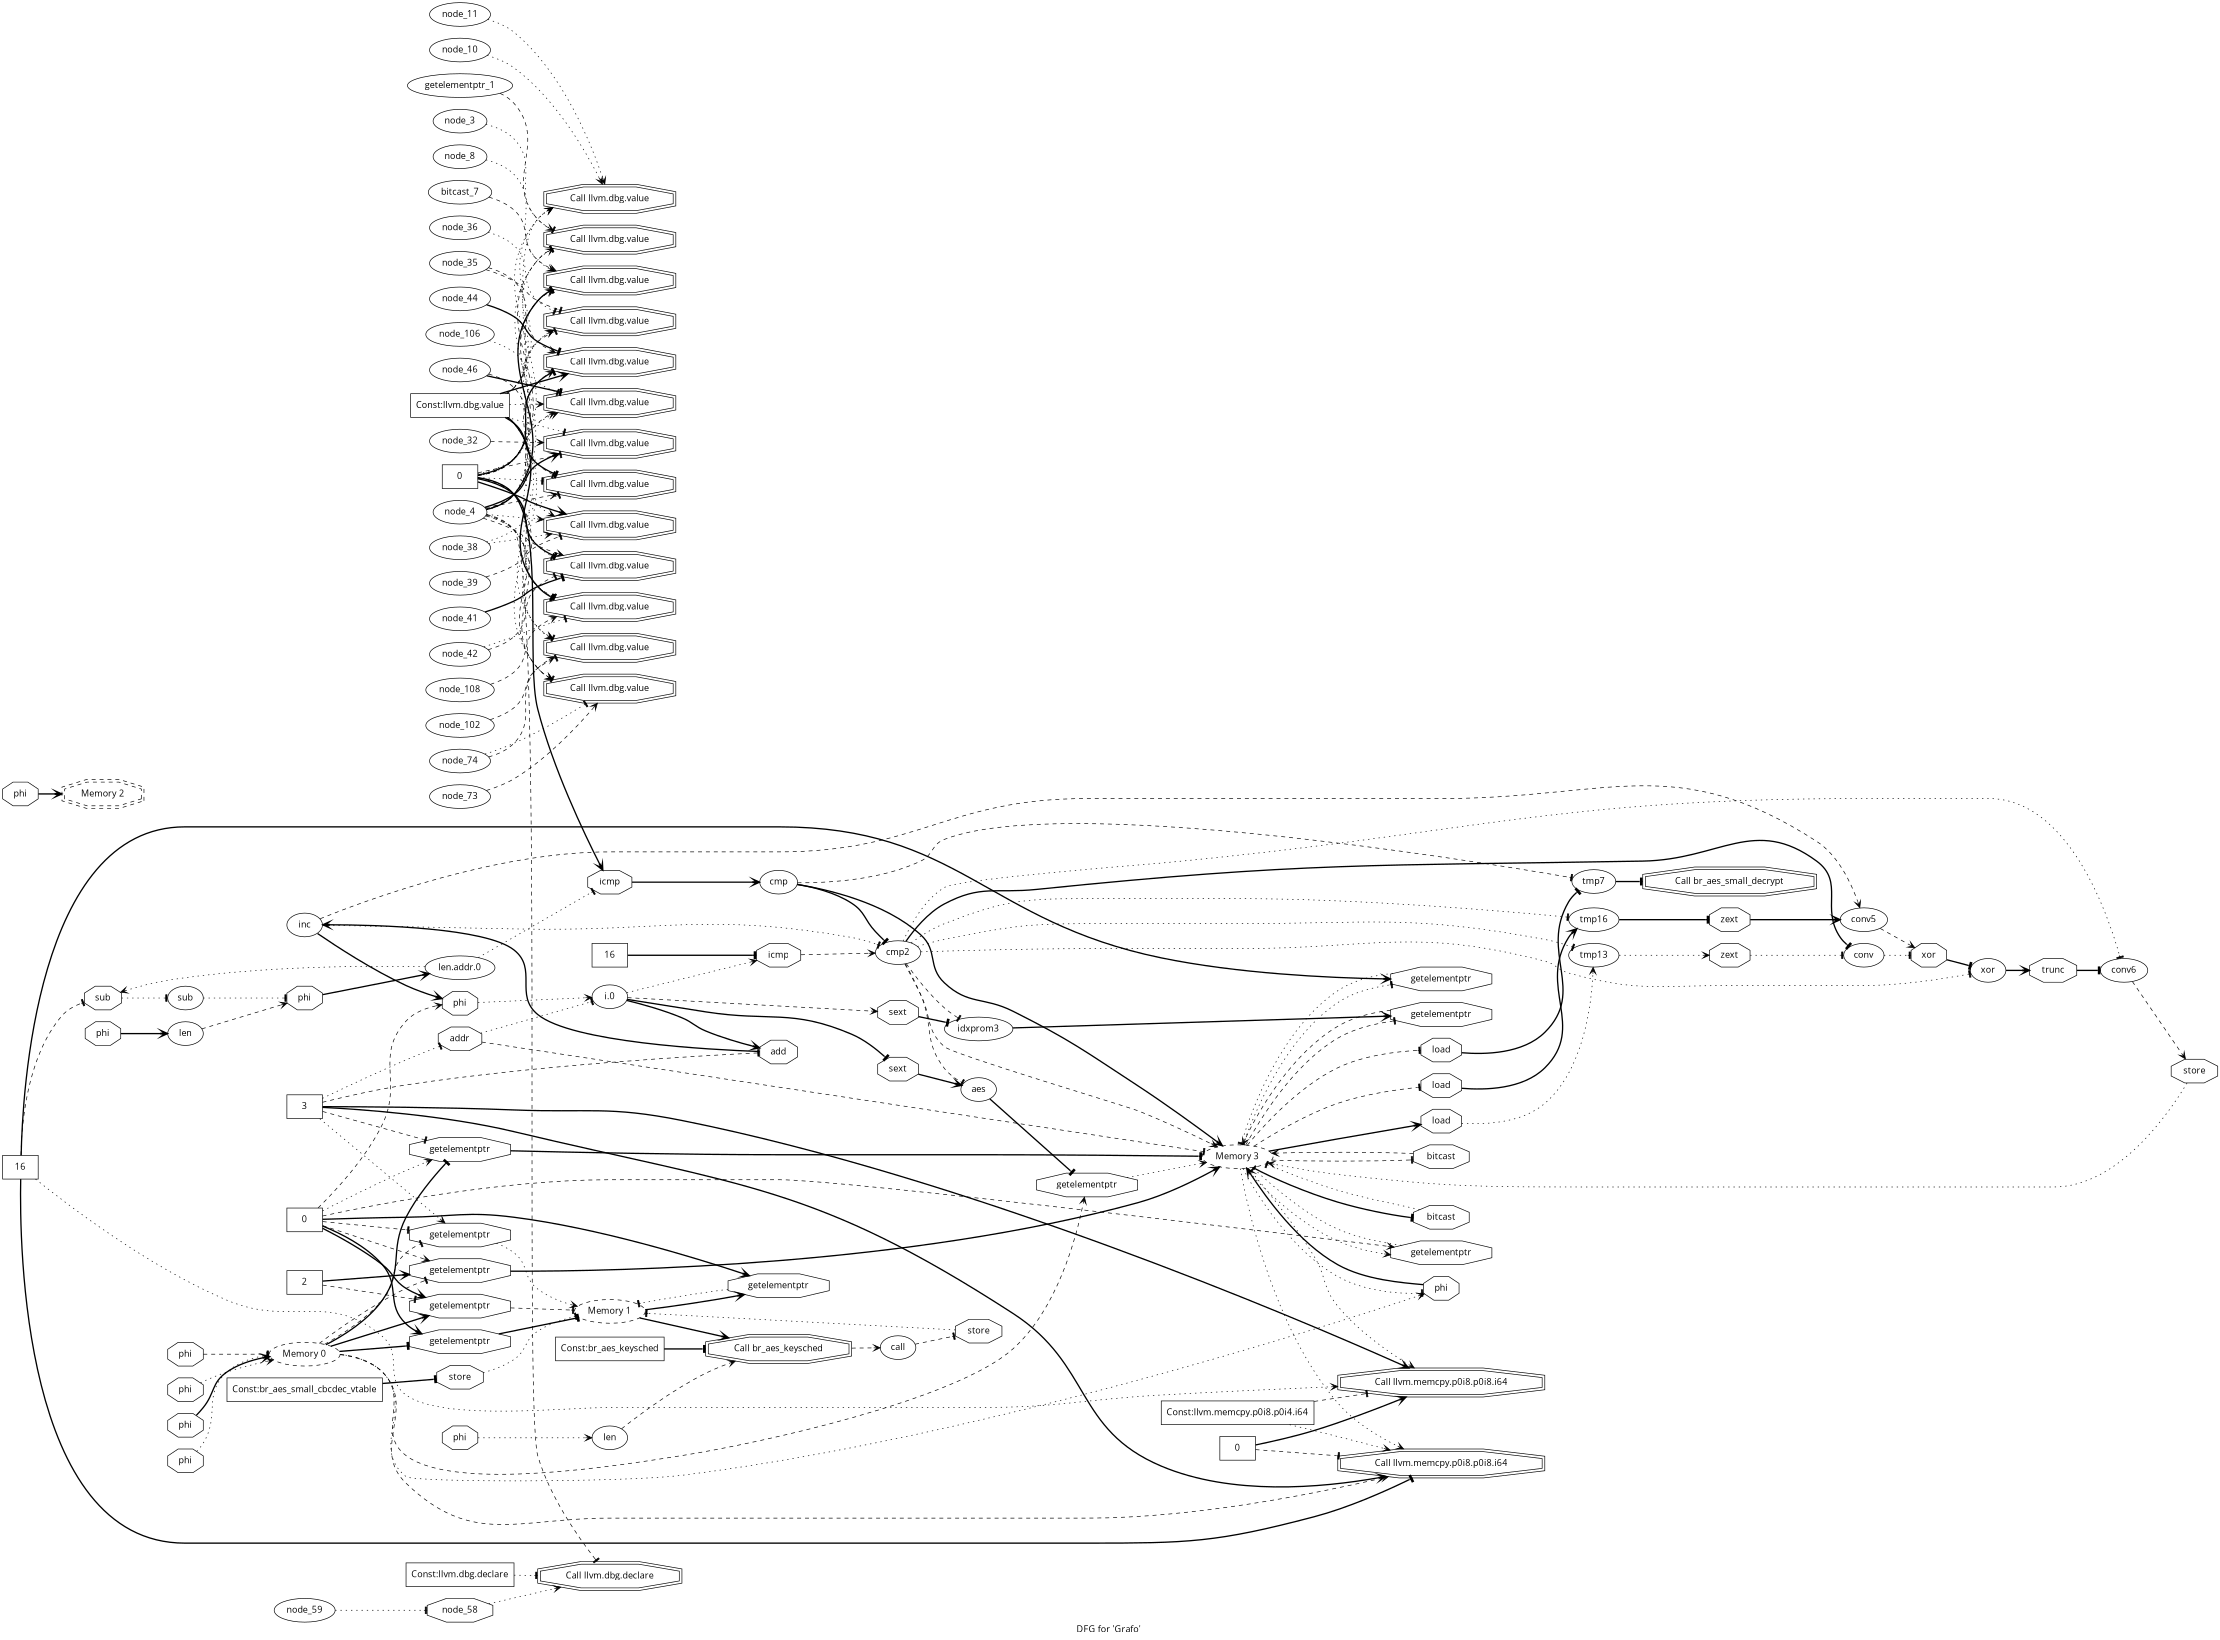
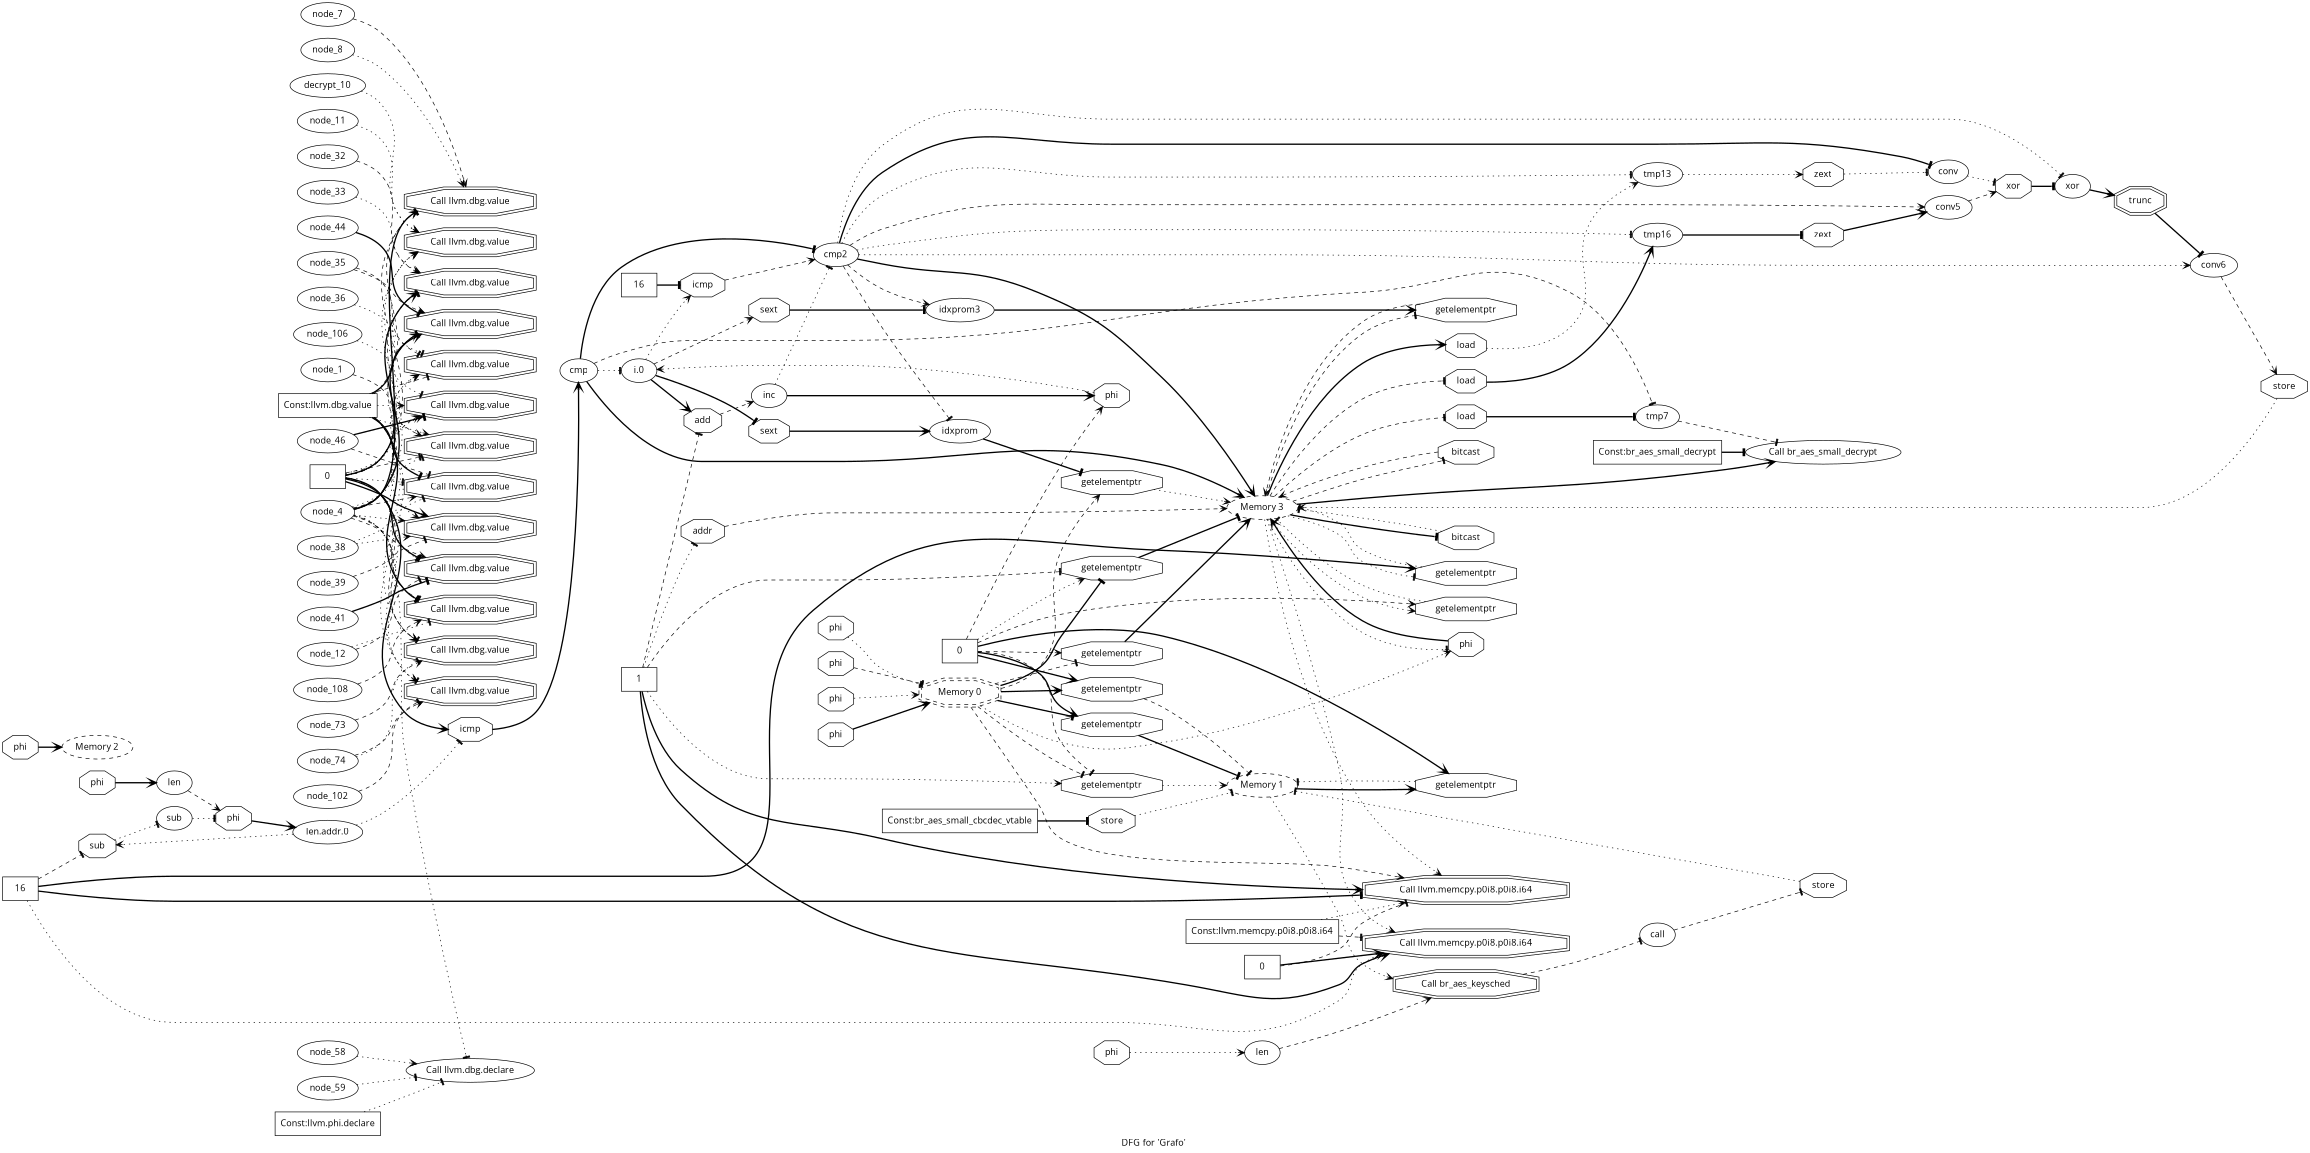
node "node_10": label "node_10" -> "decrypt_10"
node "getelementptr_1": label "getelementptr_1" -> "node_1"
node "node_3": removed
node "node_33": added
node "bitcast_7": label "bitcast_7" -> "node_7"
node "Const:br_aes_small_decrypt": added
edge "Memory 3" -> "Call br_aes_small_decrypt": added
node "node_42": label "node_42" -> "node_12"
node "Memory 2": shape doubleoctagon -> ellipse
edge "inc" -> "conv5": now "cmp2" -> "conv5"
edge "cmp2" -> "conv6": arrowhead tee -> vee
edge "tmp7" -> "Call br_aes_small_decrypt": style bold -> dashed
node "Call br_aes_small_decrypt": shape doubleoctagon -> ellipse
node "trunc": shape octagon -> doubleoctagon
edge "add" -> "inc": style bold -> dashed
edge "cmp2" -> "idxprom3": arrowhead tee -> vee
edge "addr" -> "i.0": now "cmp" -> "i.0"
edge "node_4" -> "Call llvm.dbg.declare": style dashed -> dotted
edge "cmp2" -> "Memory 3": style dashed -> bold
node "aes": label "aes" -> "idxprom"
edge "addr" -> "Memory 3": arrowhead tee -> vee
node "3": label "3" -> "1"
node "2": removed
edge "Memory 1" -> "Call br_aes_keysched": style bold -> dotted
edge "Call br_aes_keysched" -> "call": arrowhead vee -> tee
node "Const:br_aes_keysched": removed
node "Memory 0": shape ellipse -> doubleoctagon
node "Const:llvm.memcpy.p0i8.p0i4.i64": label "Const:llvm.memcpy.p0i8.p0i4.i64" -> "Const:llvm.memcpy.p0i8.p0i8.i64"
node "Const:llvm.dbg.declare": label "Const:llvm.dbg.declare" -> "Const:llvm.phi.declare"
node "Call llvm.dbg.declare": shape doubleoctagon -> ellipse
edge "node_59" -> "node_58": now "node_59" -> "Call llvm.dbg.declare"
node "node_58": shape octagon -> ellipse
